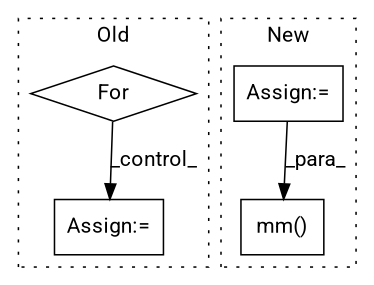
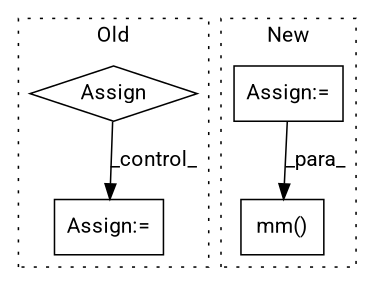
node "For": label "For" -> "Assign"
